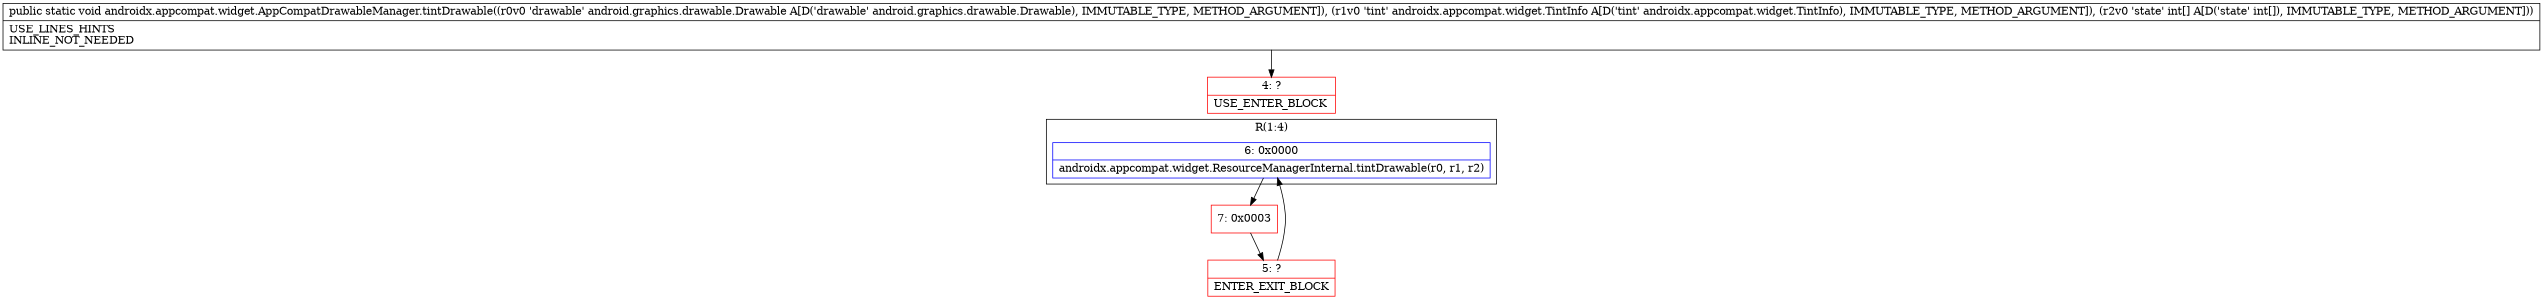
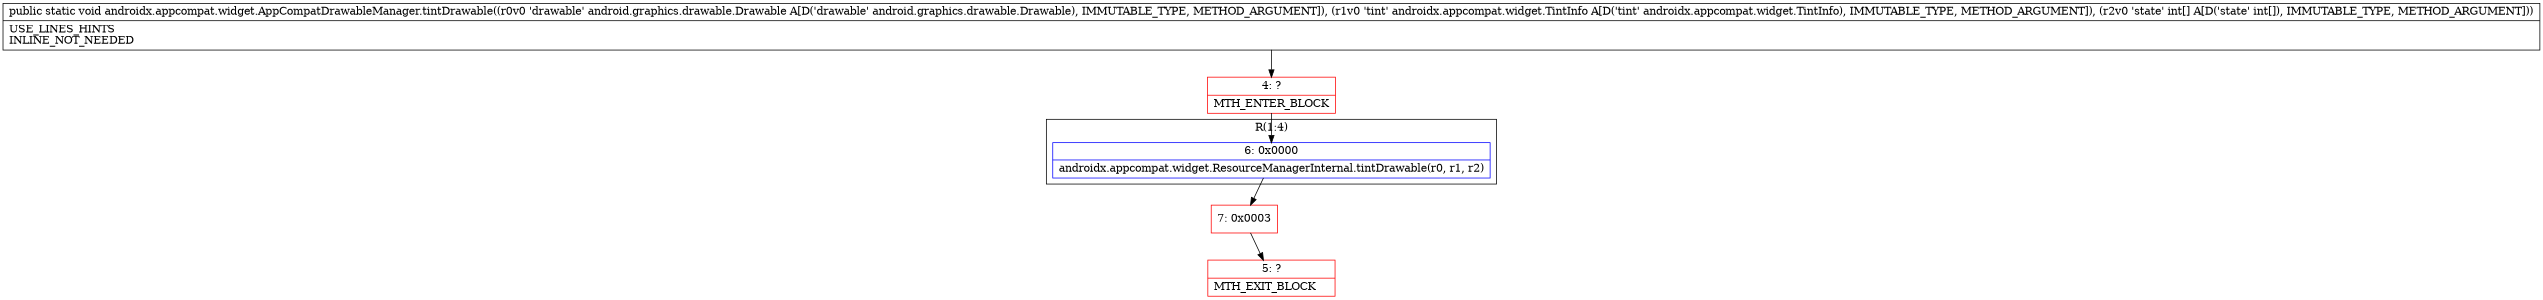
node "4: ?": text "USE_ENTER_BLOCK" -> "MTH_ENTER_BLOCK"
edge "5: ?" -> "6: 0x0000": now "4: ?" -> "6: 0x0000"
node "5: ?": text "ENTER_EXIT_BLOCK" -> "MTH_EXIT_BLOCK"
